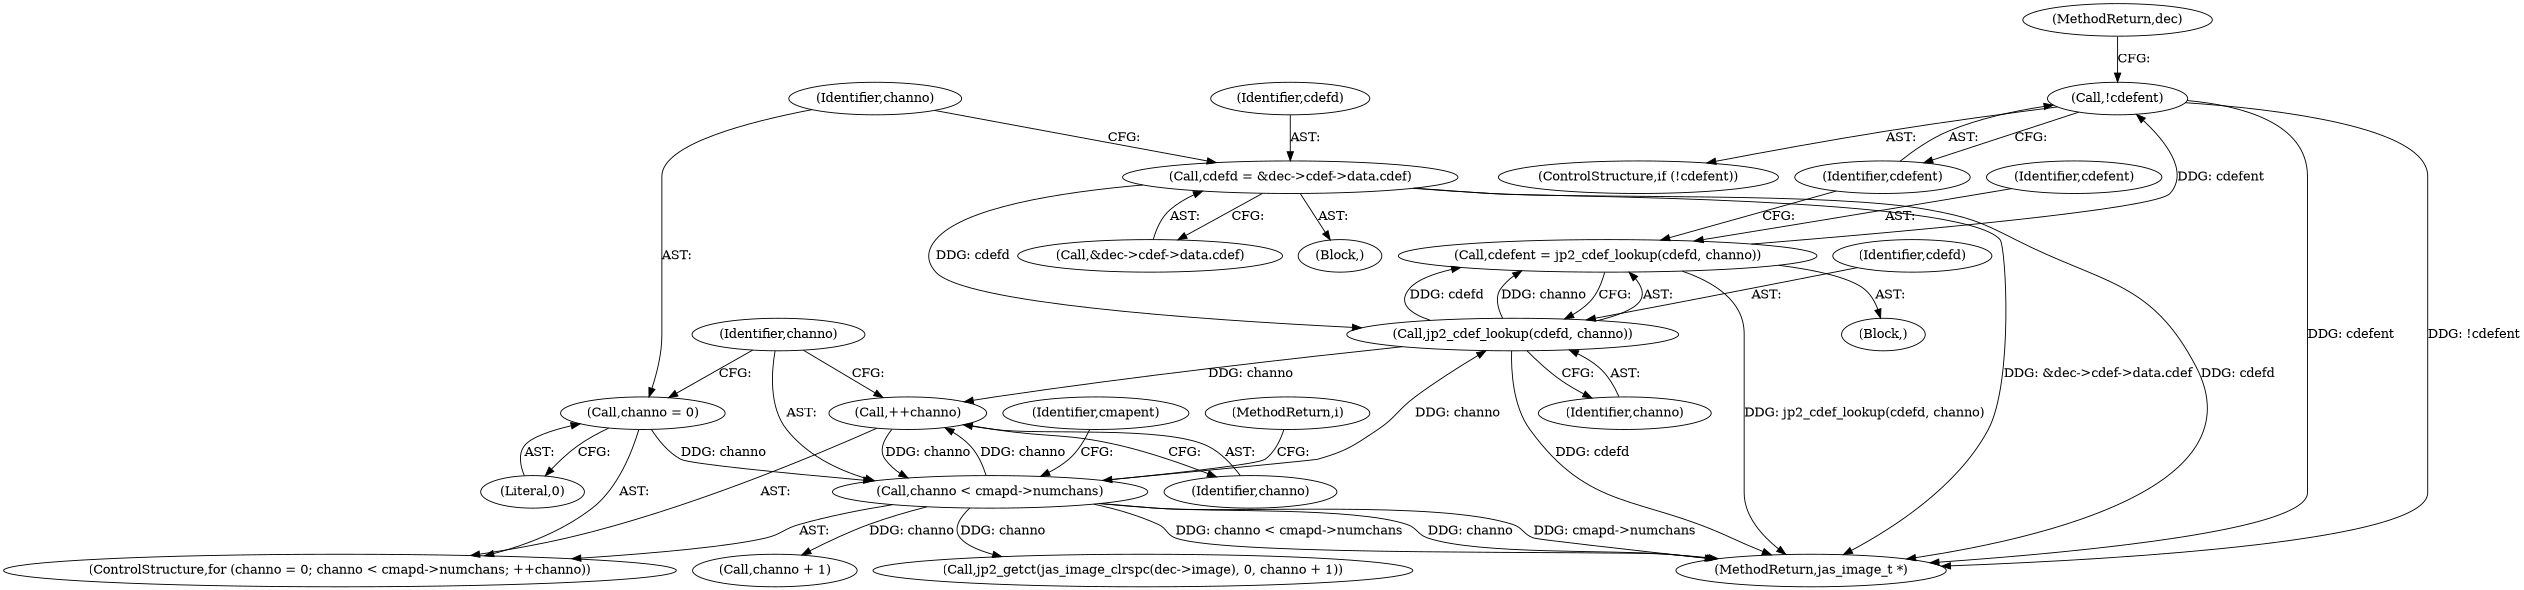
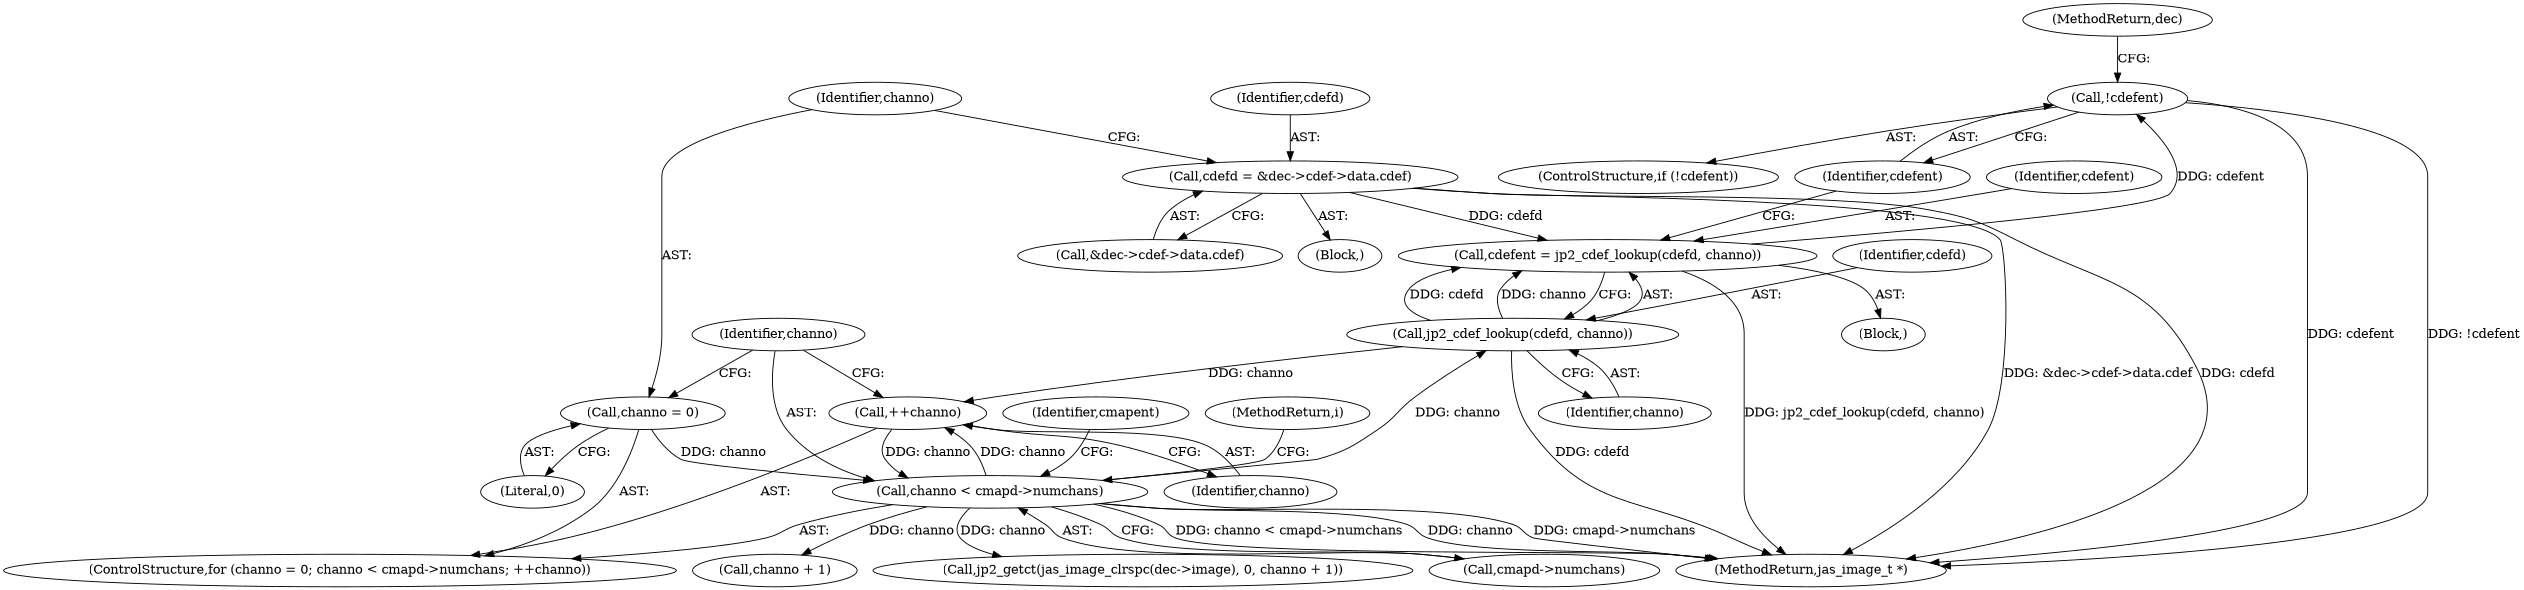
edge "(Call,cdefd = &dec->cdef->data.cdef)" -> "(Call,jp2_cdef_lookup(cdefd, channo))": now "(Call,cdefd = &dec->cdef->data.cdef)" -> "(Call,cdefent = jp2_cdef_lookup(cdefd, channo))"
node "(Call,cmapd->numchans)": added
